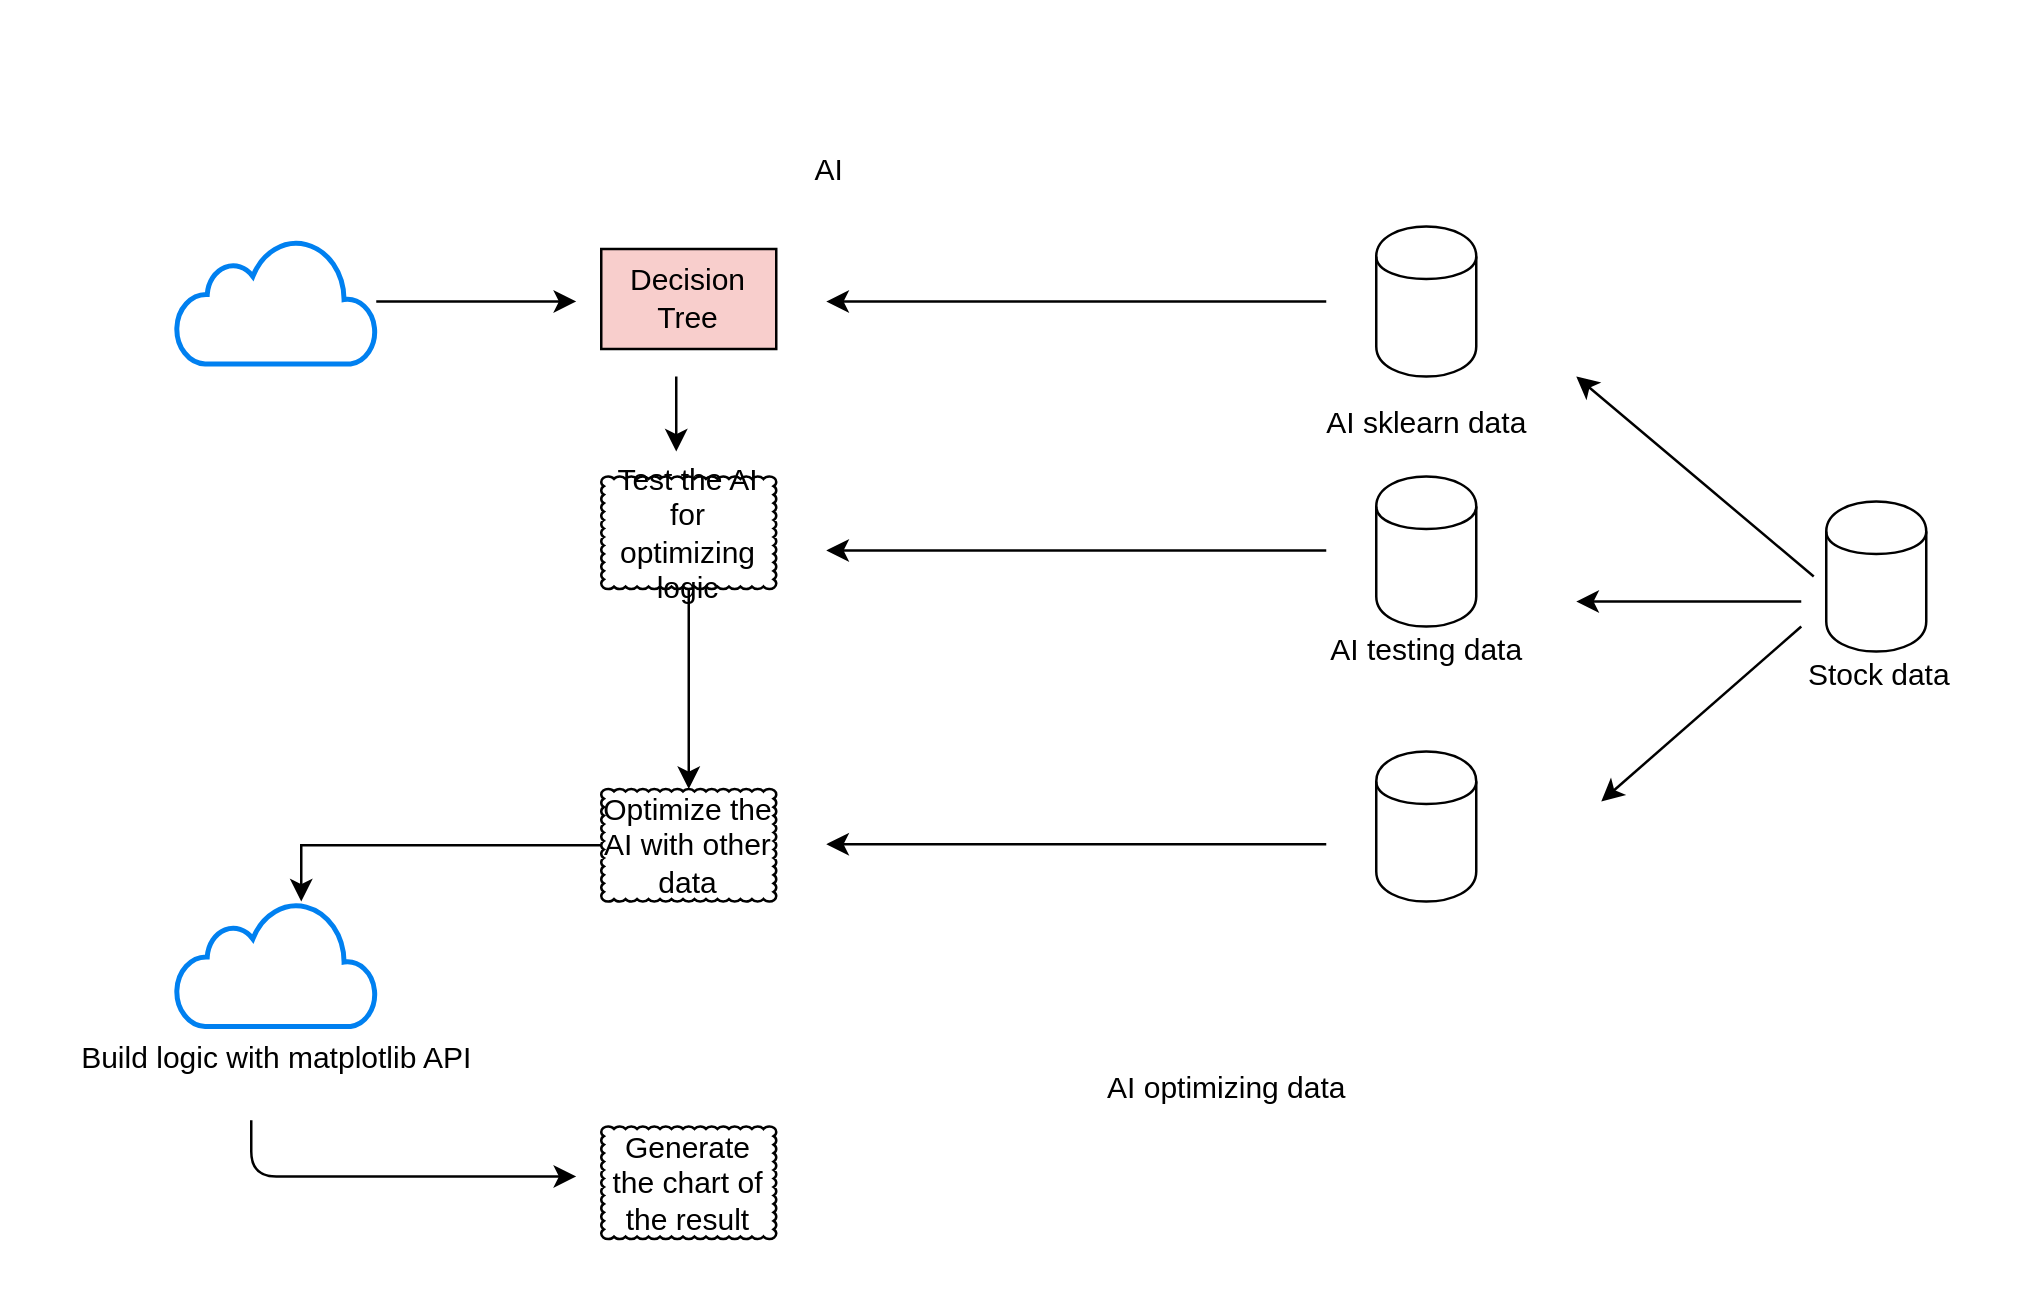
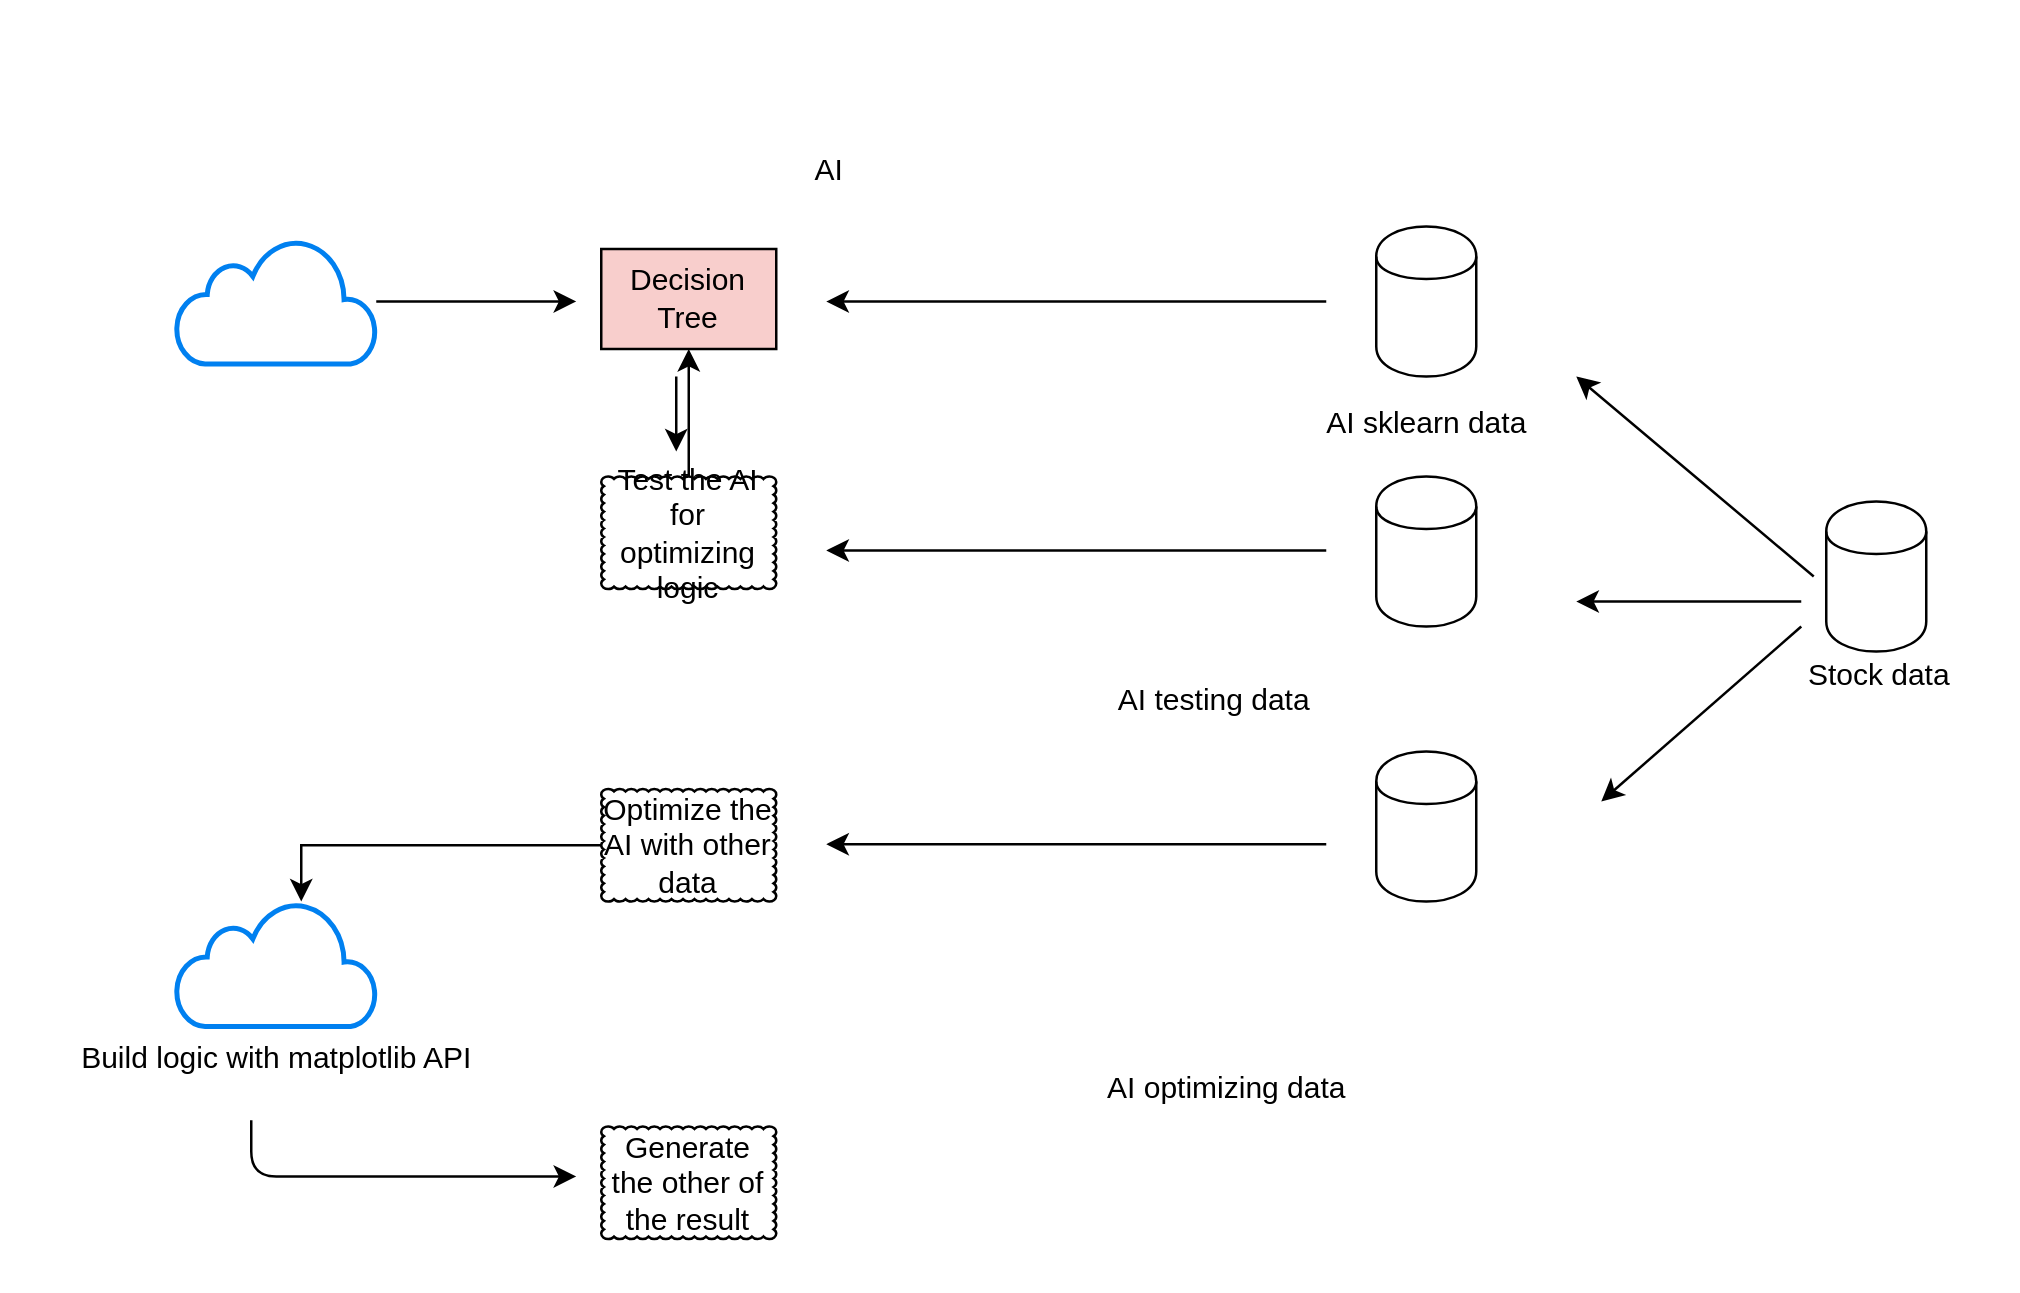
node "AI testing data": moved (1426, 651) -> (1214, 701)
edge "Test the AI for optimizing logic" -> "Optimize the AI with other data": now "Test the AI for optimizing logic" -> "Decision Tree"
node "Generate the chart of the result": label "Generate the chart of the result" -> "Generate the other of the result"
